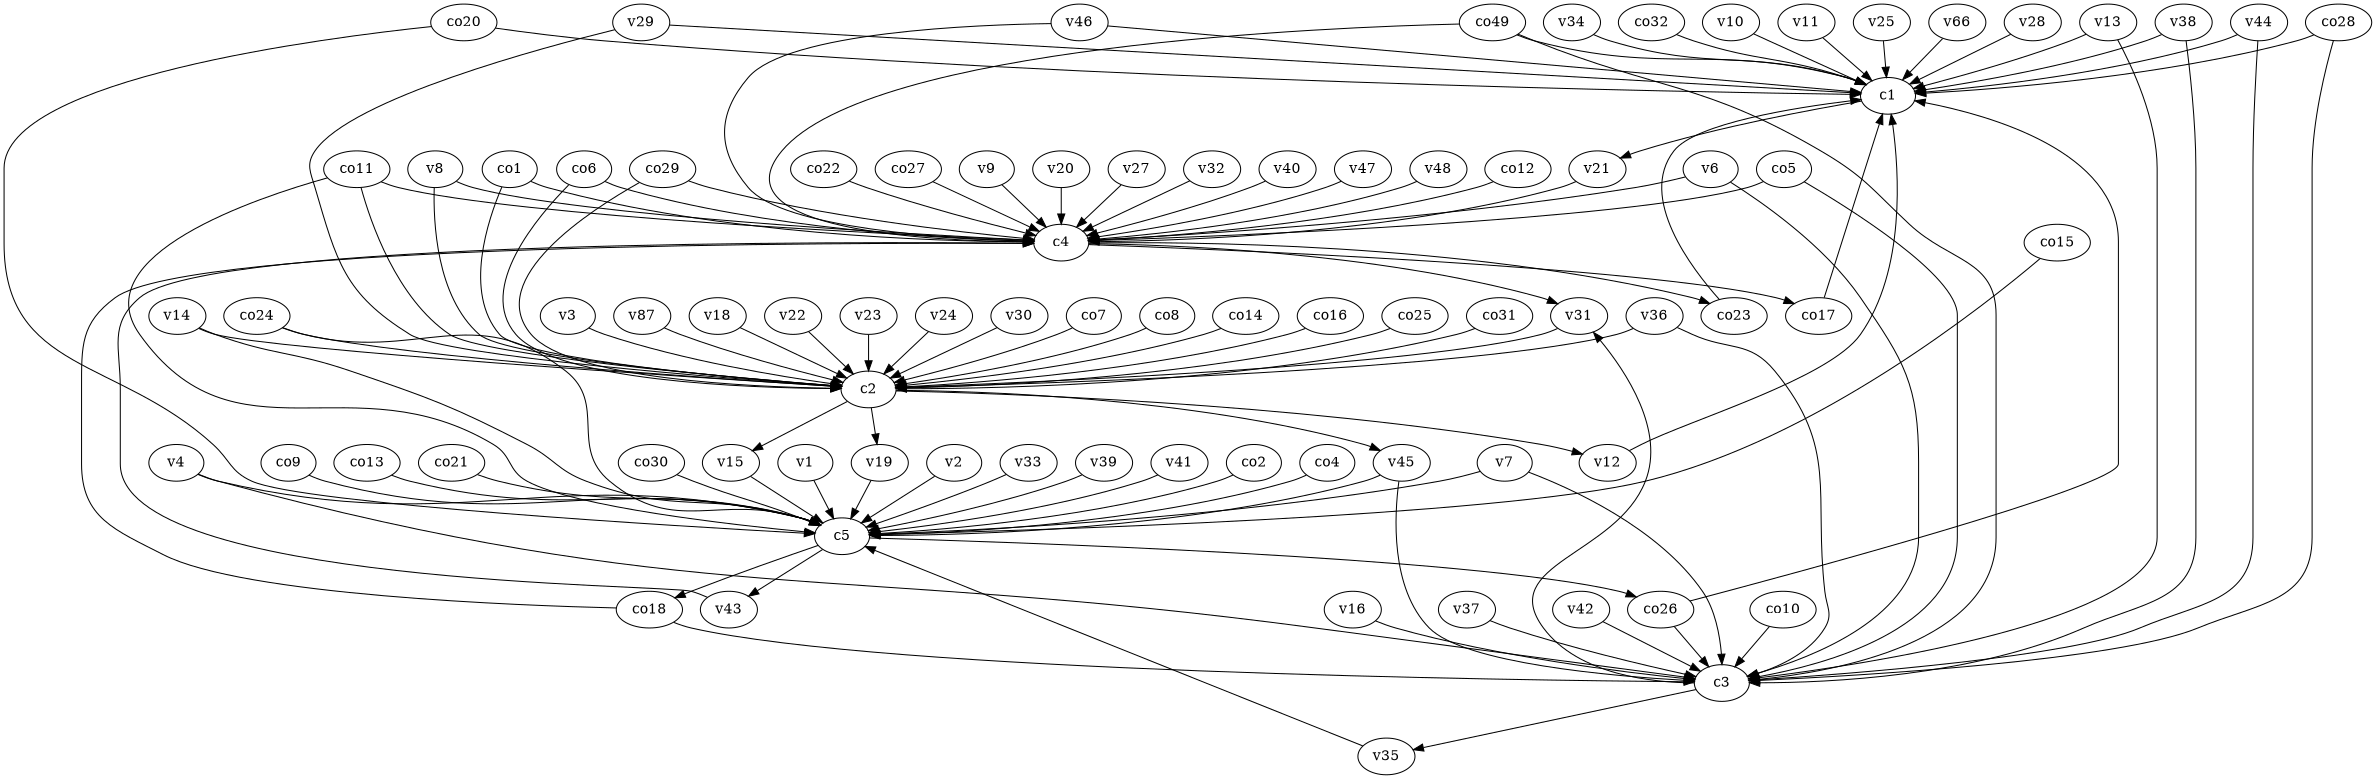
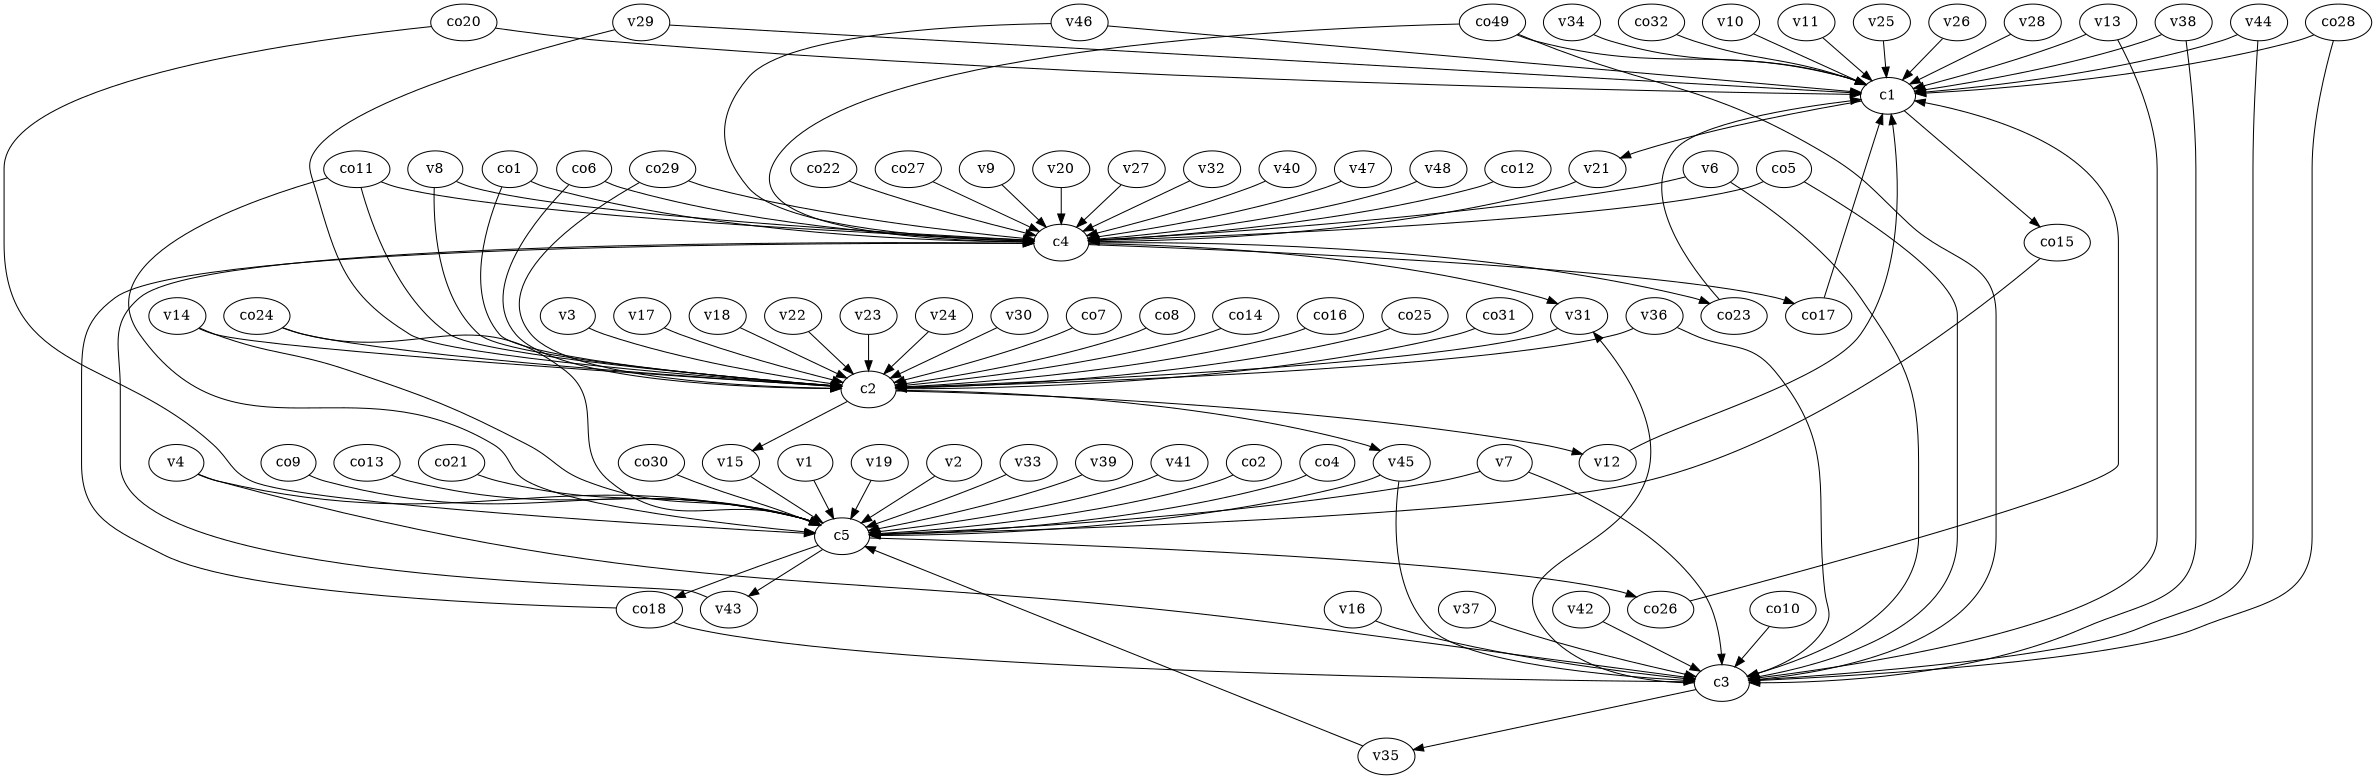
node "v66": label "v66" -> "v26"
edge "c1" -> "co15": added
node "v87": label "v87" -> "v17"
edge "c2" -> "v19": removed
edge "co26" -> "c3": removed
